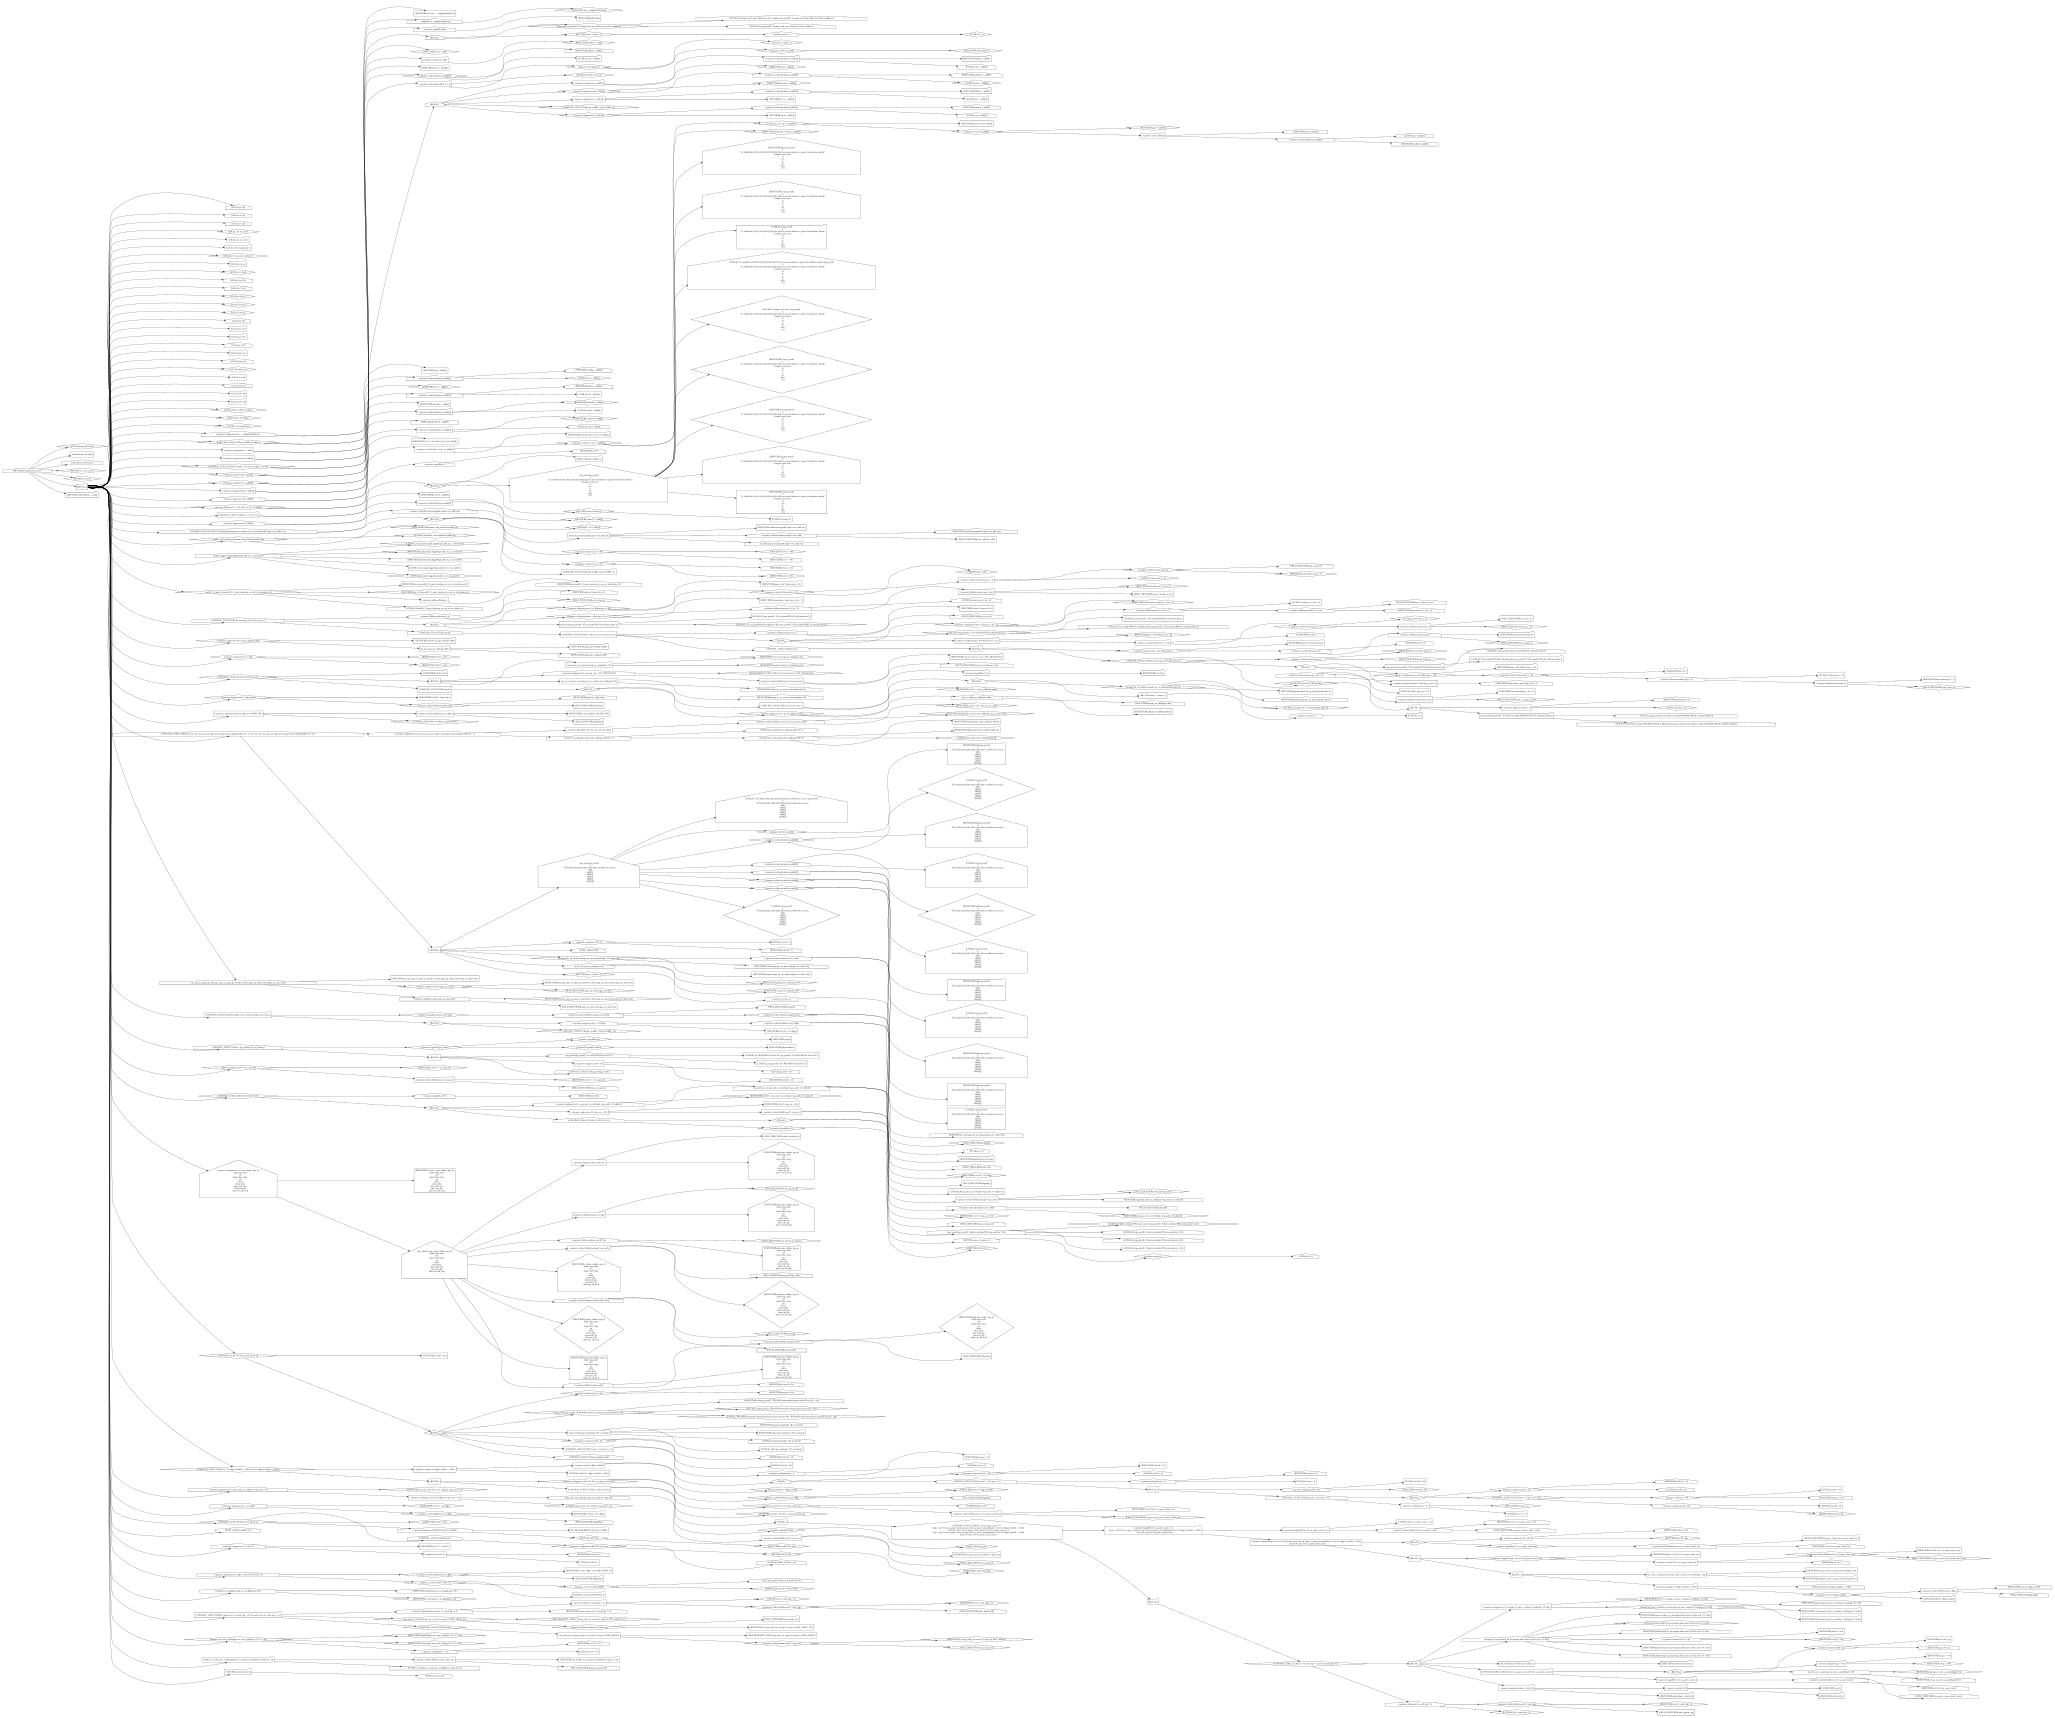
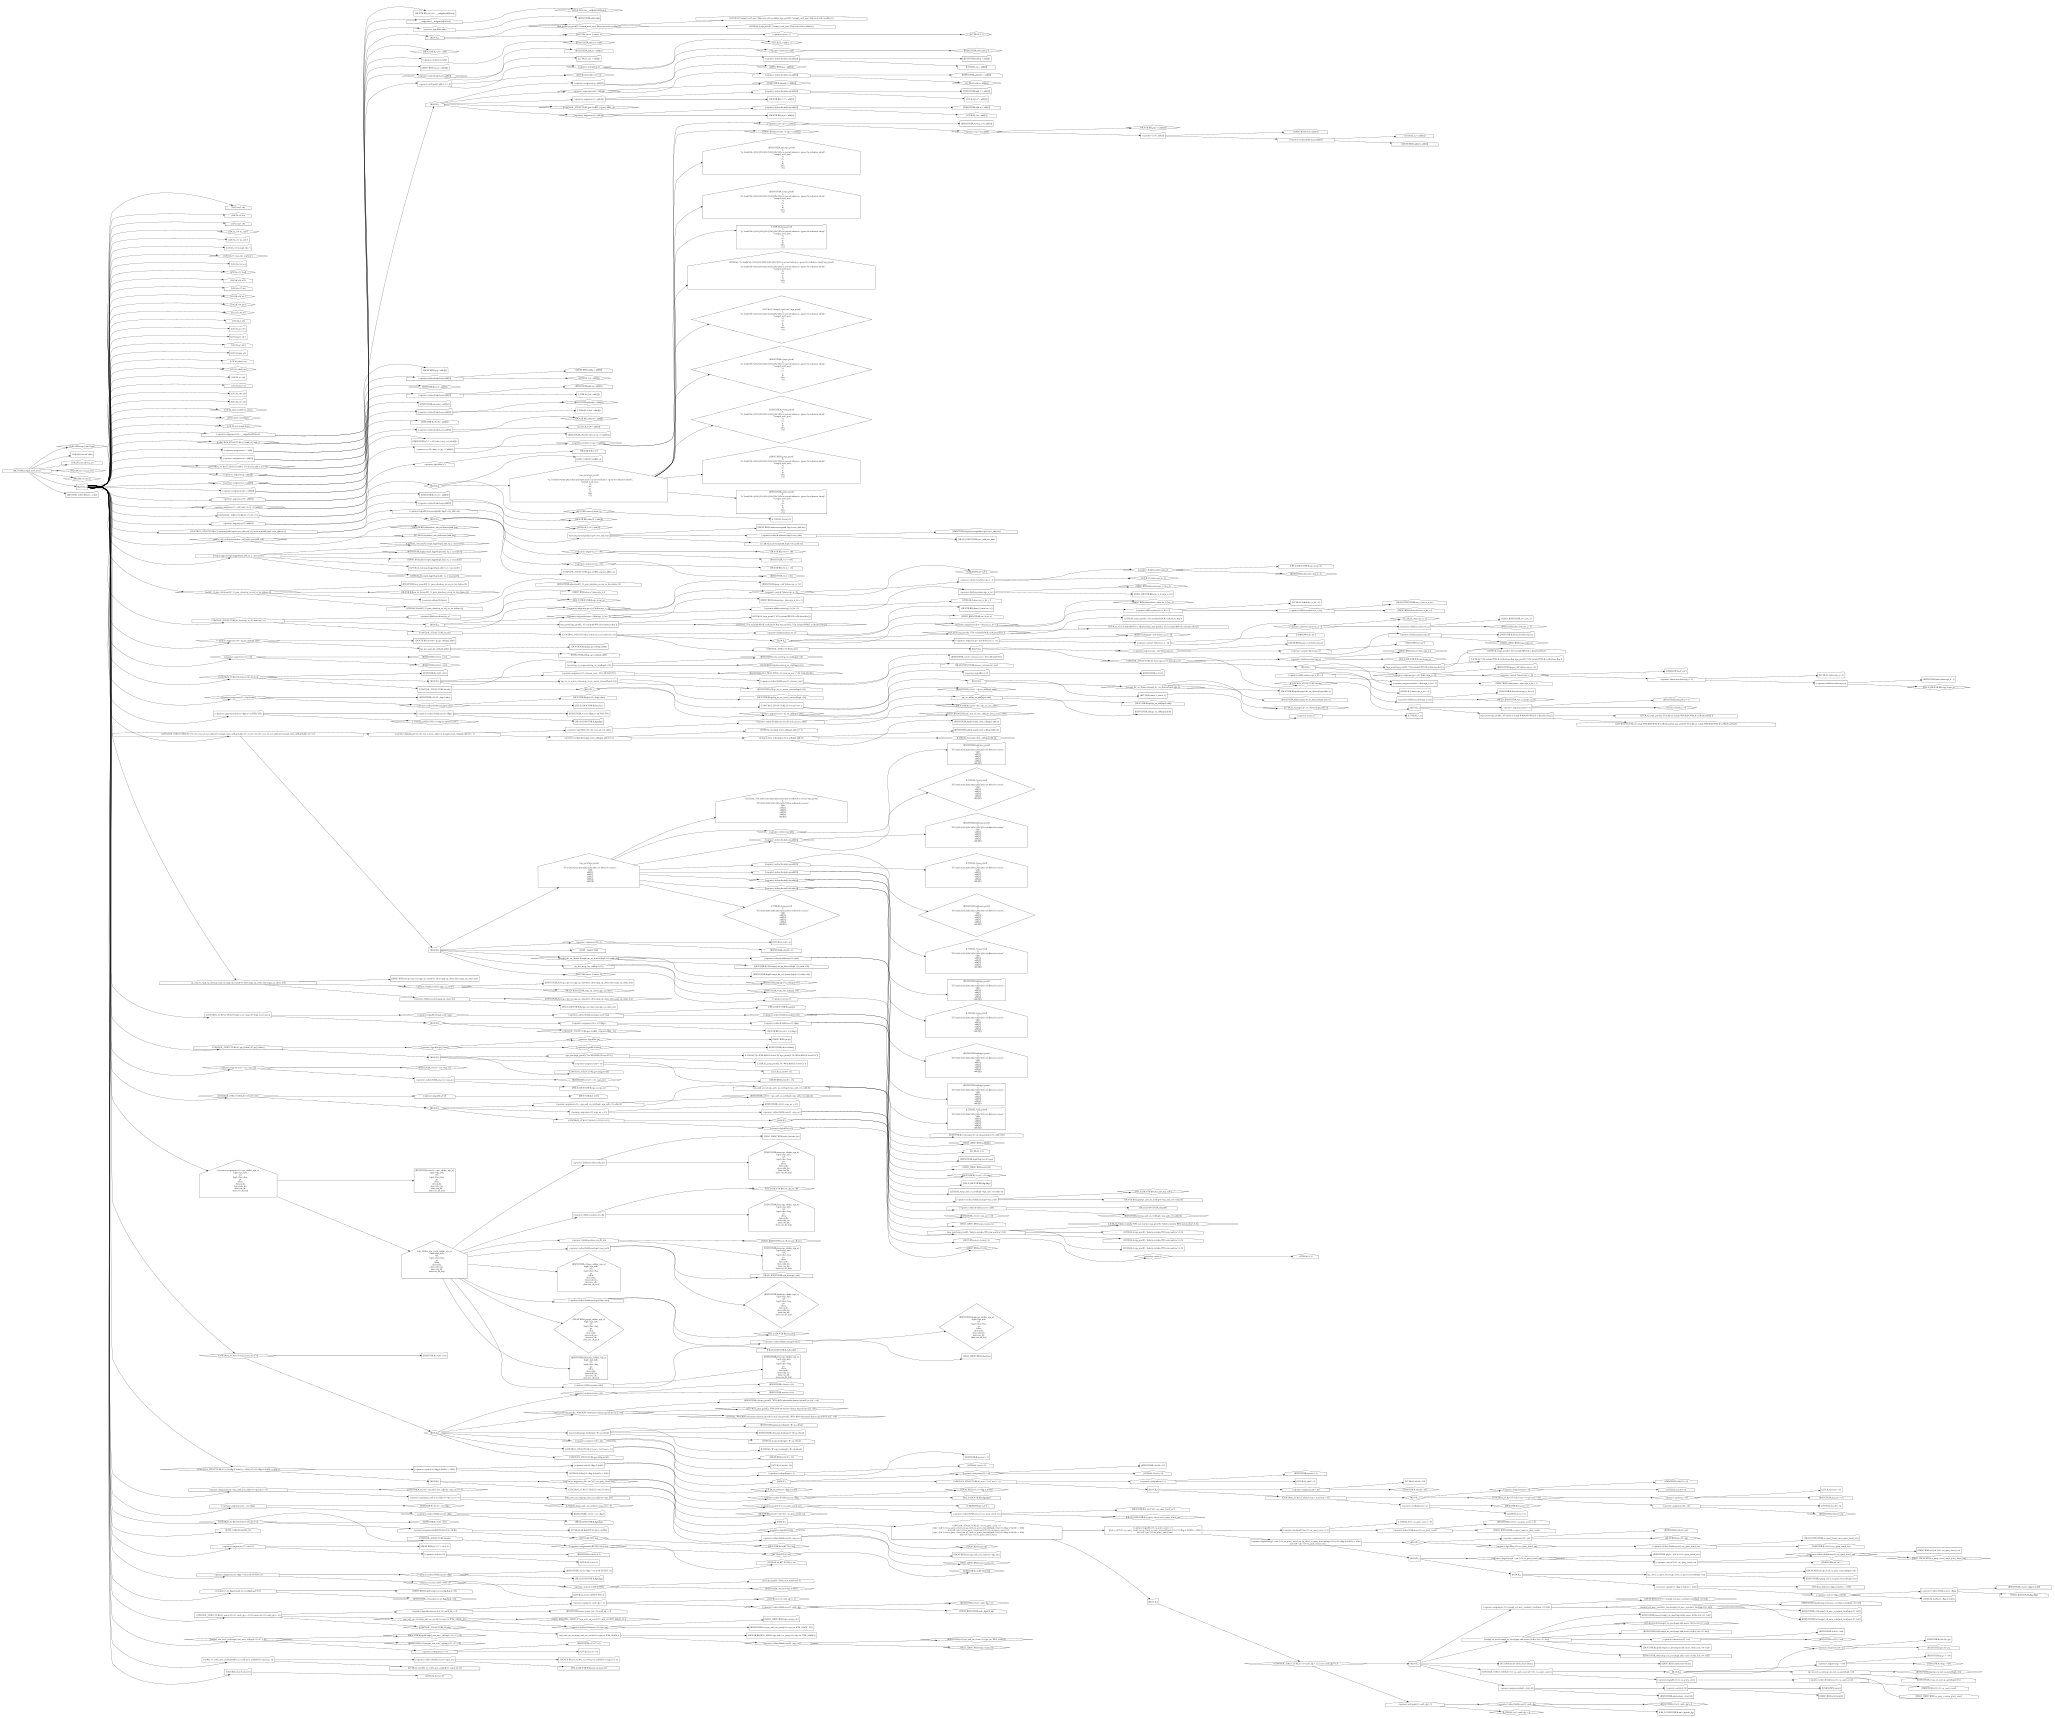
node "(BYTE,hostapd_data *hapd)": label "(BYTE,hostapd_data *hapd)" -> "(PARAM,hostapd_data *hapd)"
